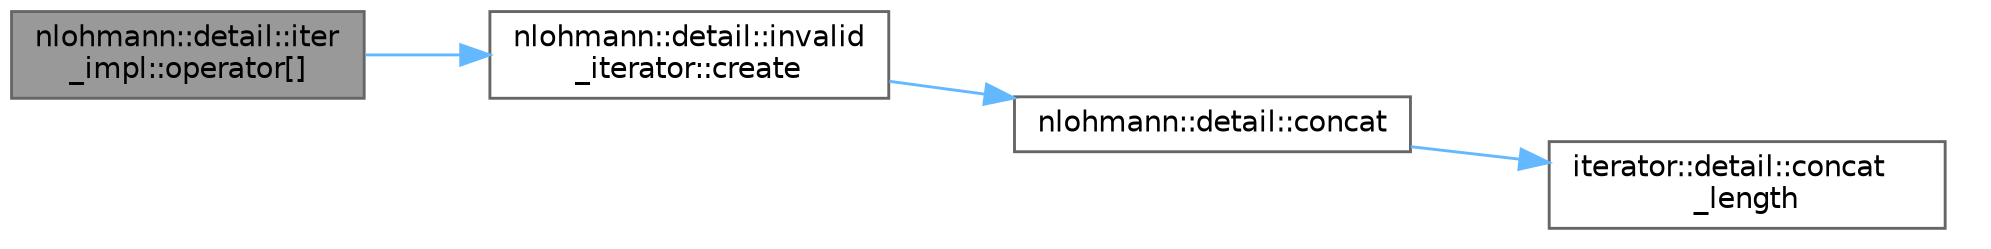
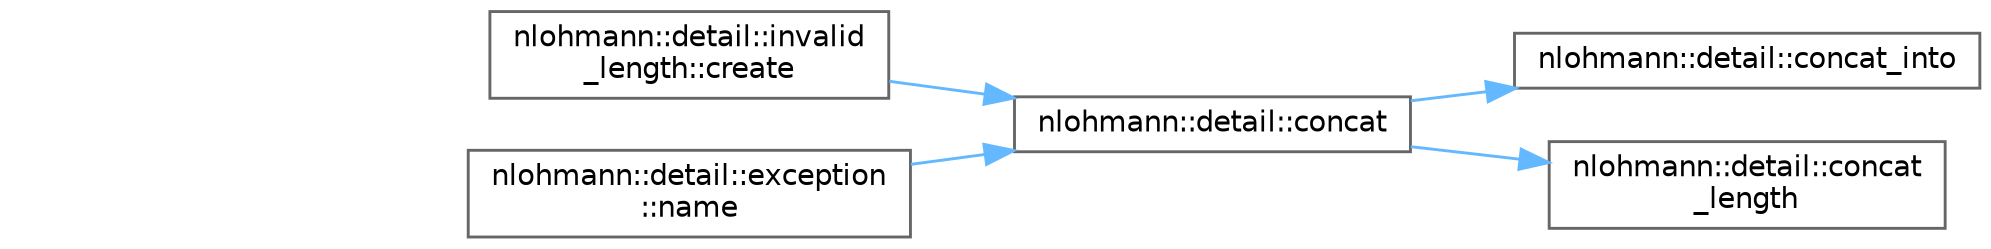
node "nlohmann::detail::iter _impl::operator[]": removed
node "nlohmann::detail::invalid _iterator::create": label "nlohmann::detail::invalid _iterator::create" -> "nlohmann::detail::invalid _length::create"
node "nlohmann::detail::concat_into": added
node "iterator::detail::concat _length": label "iterator::detail::concat _length" -> "nlohmann::detail::concat _length"
node "nlohmann::detail::exception ::name": added
